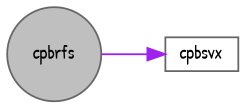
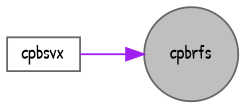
edge "cpbrfs" -> "cpbsvx": reversed
